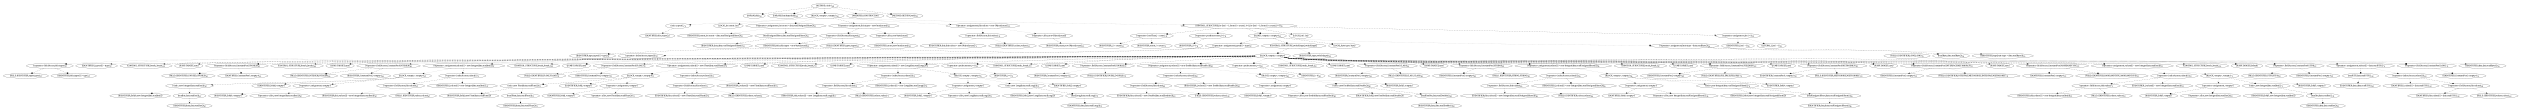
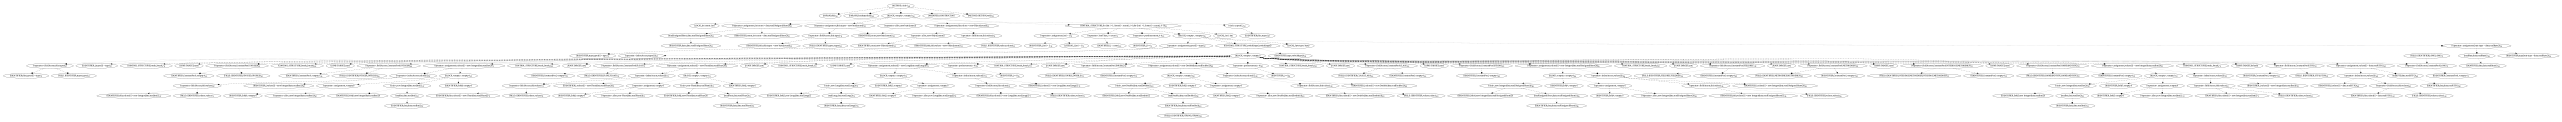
edge "(<operator>.assignment,this.types = new byte[count])" -> "(<operator>.alloc,new byte[count])": now "(<operator>.assignment,this.types = new byte[count])" -> "(IDENTIFIER,count,new byte[count])"
node "(IDENTIFIER,count,i < count)": removed
edge "(<operator>.fieldAccess,ConstantPool.STRING)" -> "(FIELD_IDENTIFIER,STRING,STRING)": now "(IDENTIFIER,data,data.readDouble())" -> "(FIELD_IDENTIFIER,STRING,STRING)"
